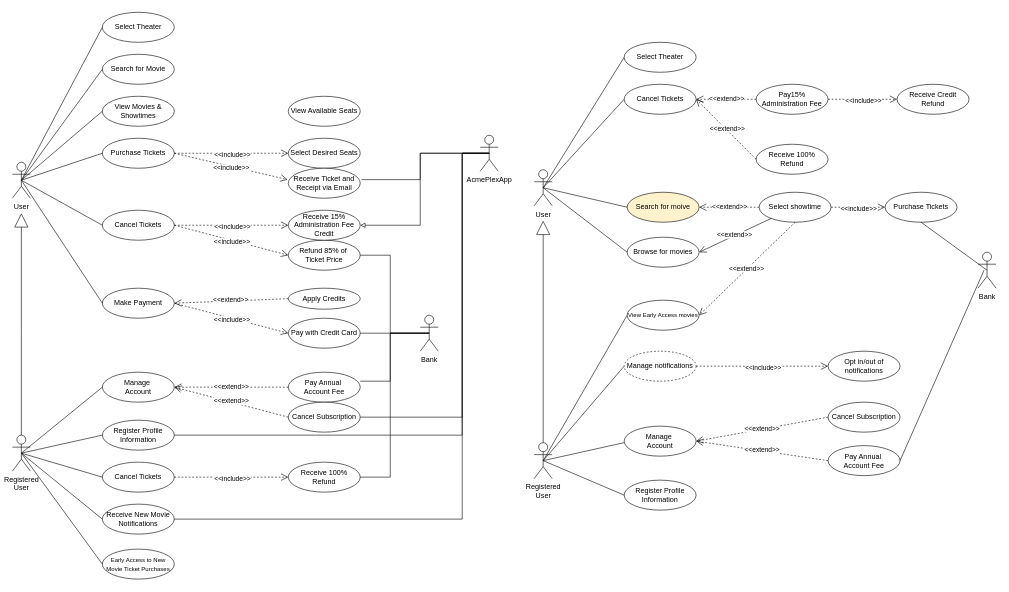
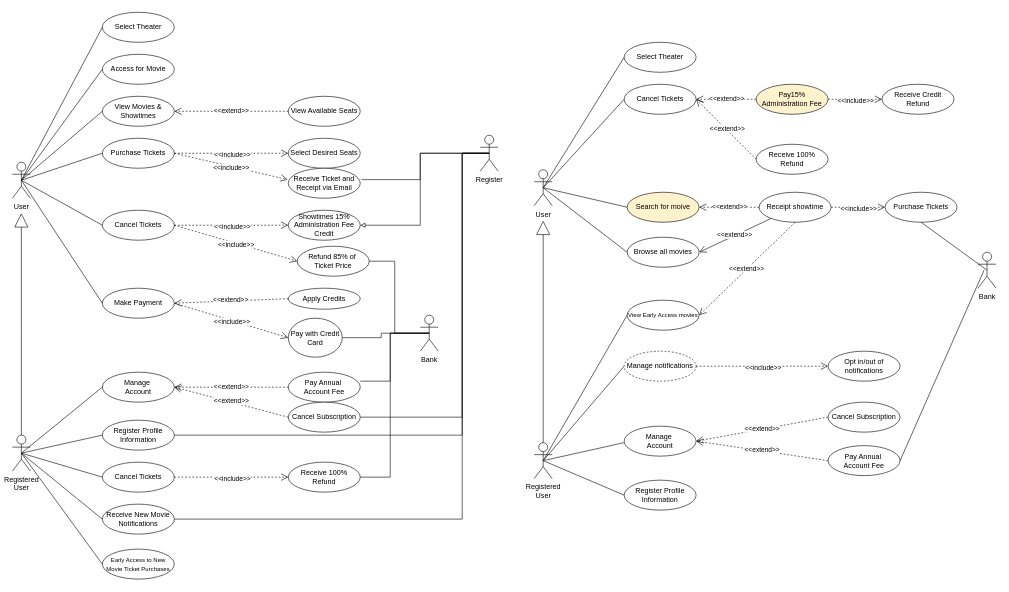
node "Search for Movie": label "Search for Movie" -> "Access for Movie"
node "Pay15% Administration Fee": fillcolor #ffffff -> #fff2cc
node "Receive Credit Refund": moved (933, 99) -> (918, 99)
edge "View Available Seats" -> "View Movies & Showtimes": added, label "<<extend>>"
node "AcmePlexApp": label "AcmePlexApp" -> "Register"
node "Select showtime": label "Select showtime" -> "Receipt showtime"
node "Receive 15% Administration Fee Credit": label "Receive 15% Administration Fee Credit" -> "Showtimes 15% Administration Fee Credit"
node "Browse for movies": label "Browse for movies" -> "Browse all movies"
node "Refund 85% of Ticket Price": moved (324, 255) -> (333, 261)
node "Pay with Credit Card": size 72x30 -> 54x39
